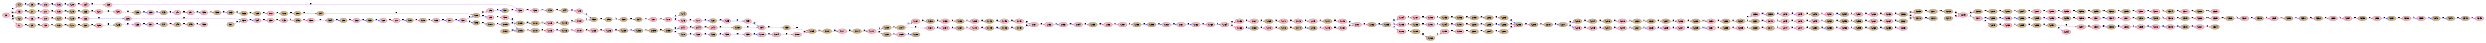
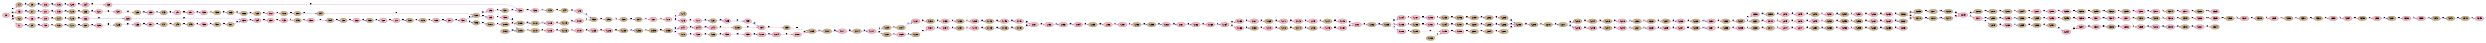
edge "S272" -> "S274": added, label "M"
node "S57": added
edge "S291" -> "S297": now "S294" -> "S297"
edge "S124" -> "S131": now "S128" -> "S131"
edge "S189" -> "S192": now "S189" -> "S195"
